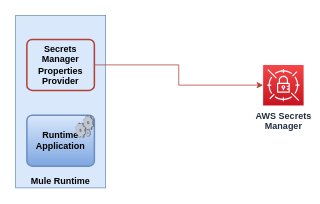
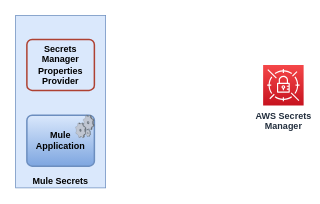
edge "Secrets Manager Properties Provider" -> "AWS Secrets Manager": removed
node "Runtime Application": label "Runtime Application" -> "Mule Application"
node "Mule Runtime": label "Mule Runtime" -> "Mule Secrets"
